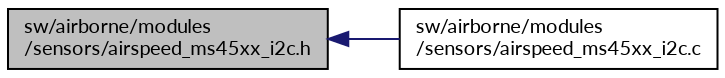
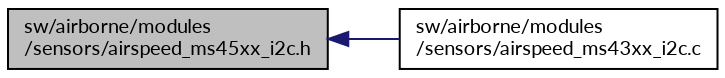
node "sw/airborne/modules /sensors/airspeed_ms45xx_i2c.c": label "sw/airborne/modules /sensors/airspeed_ms45xx_i2c.c" -> "sw/airborne/modules /sensors/airspeed_ms43xx_i2c.c"
